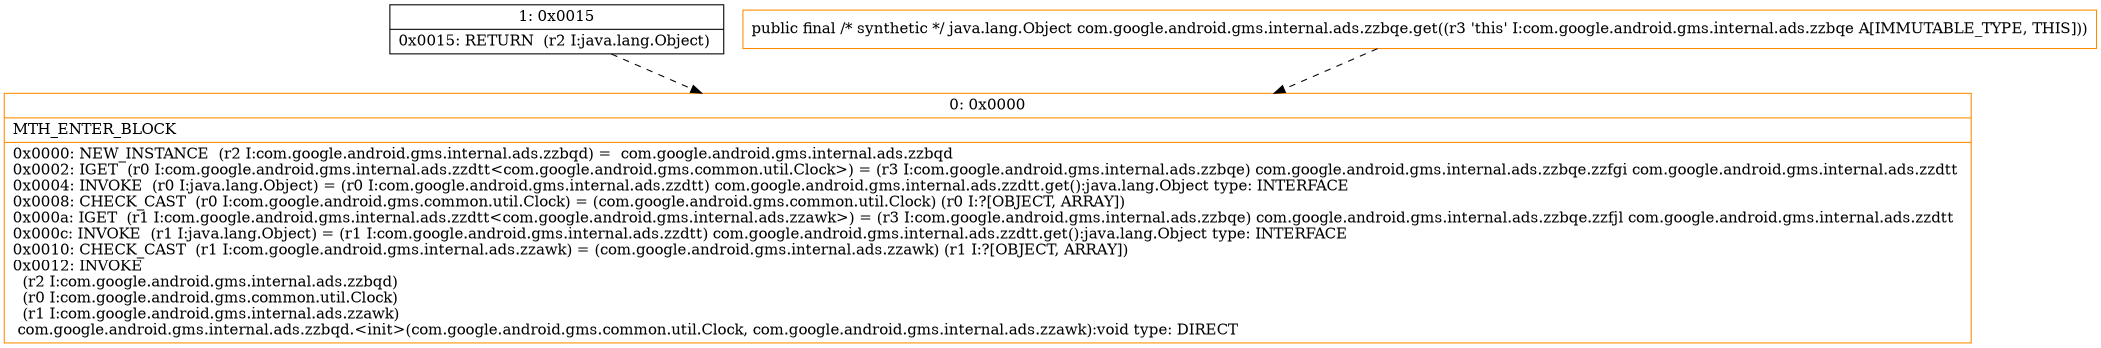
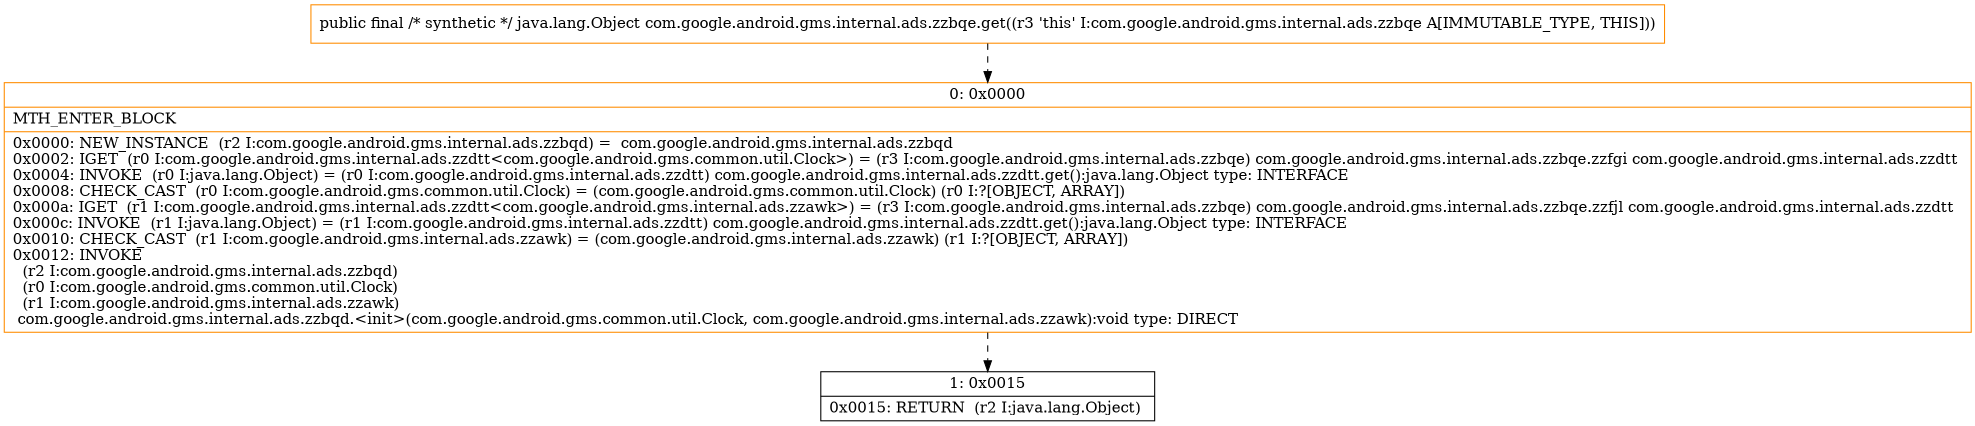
edge "1: 0x0015" -> "0: 0x0000": reversed
